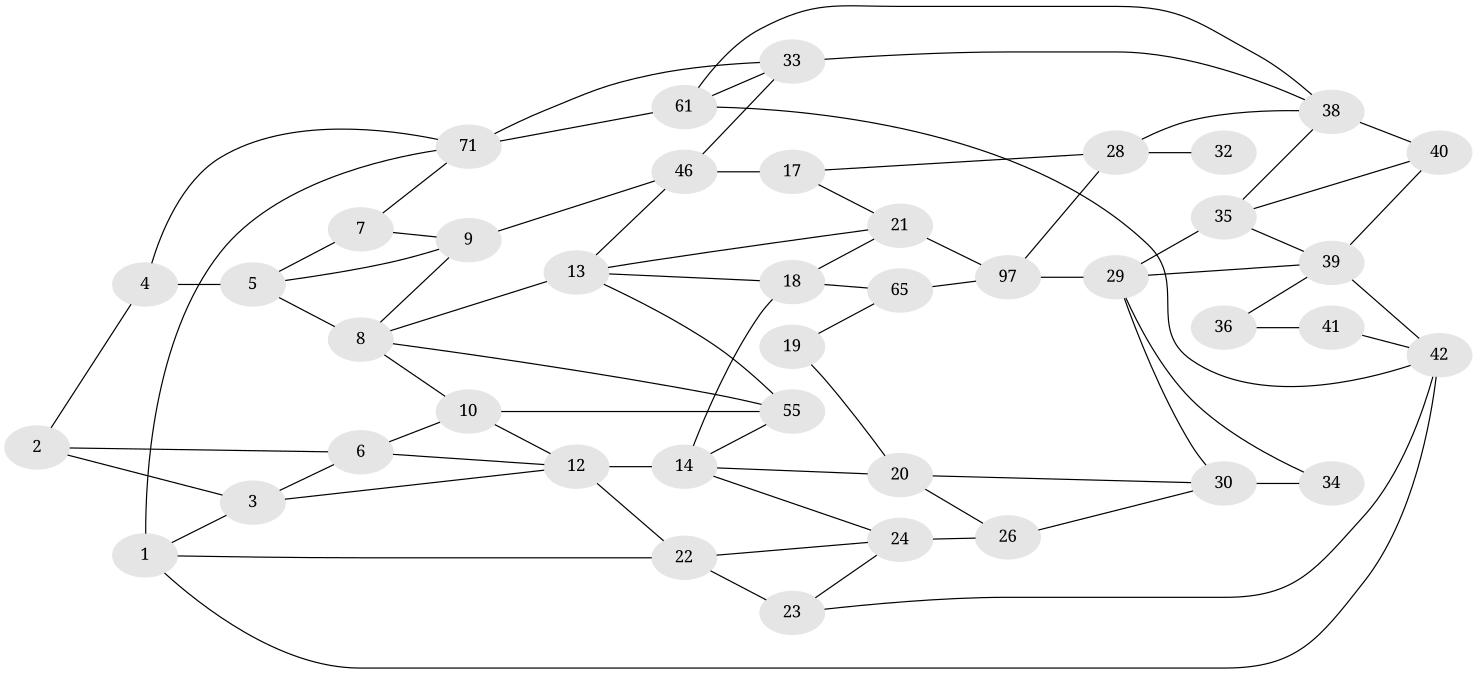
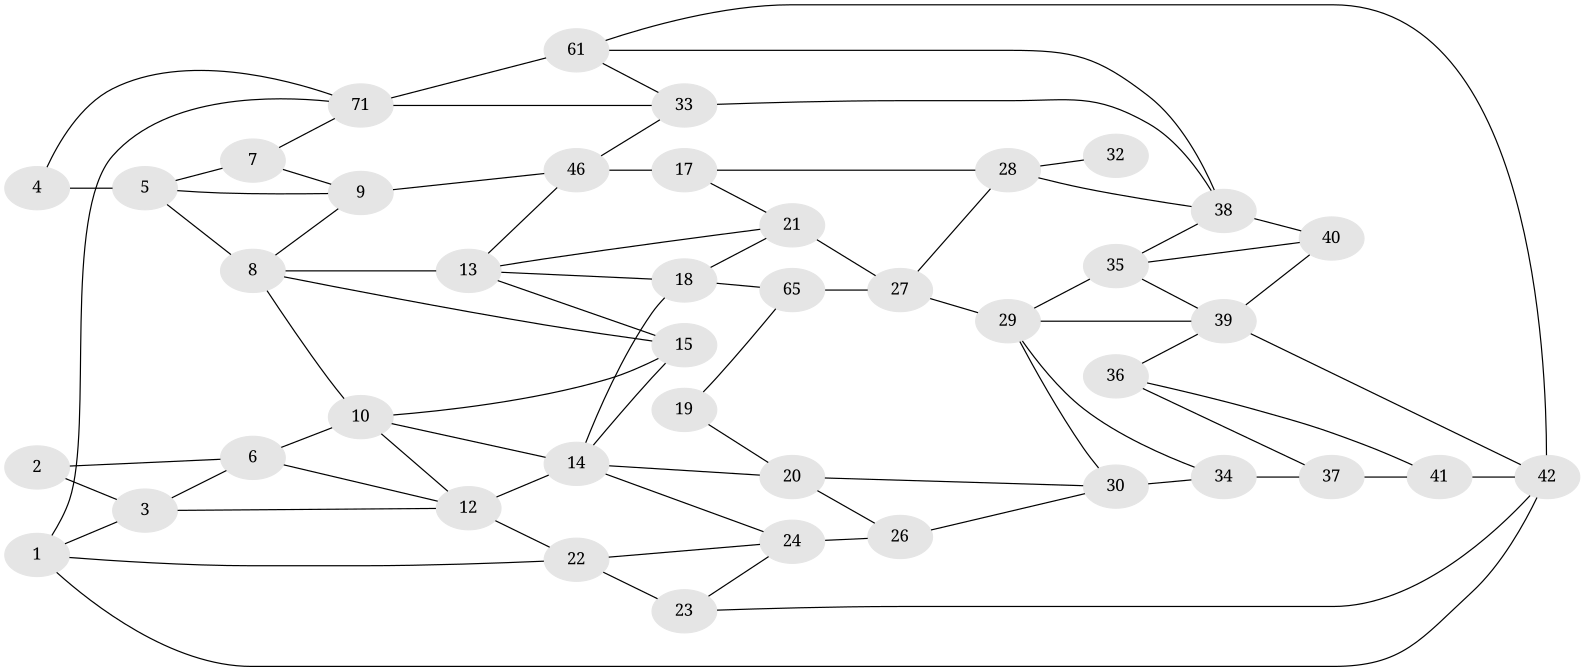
node "97": label "97" -> "27"
edge "4" -- "2": removed
node "55": label "55" -> "15"
edge "10" -- "14": added
node "37": added
